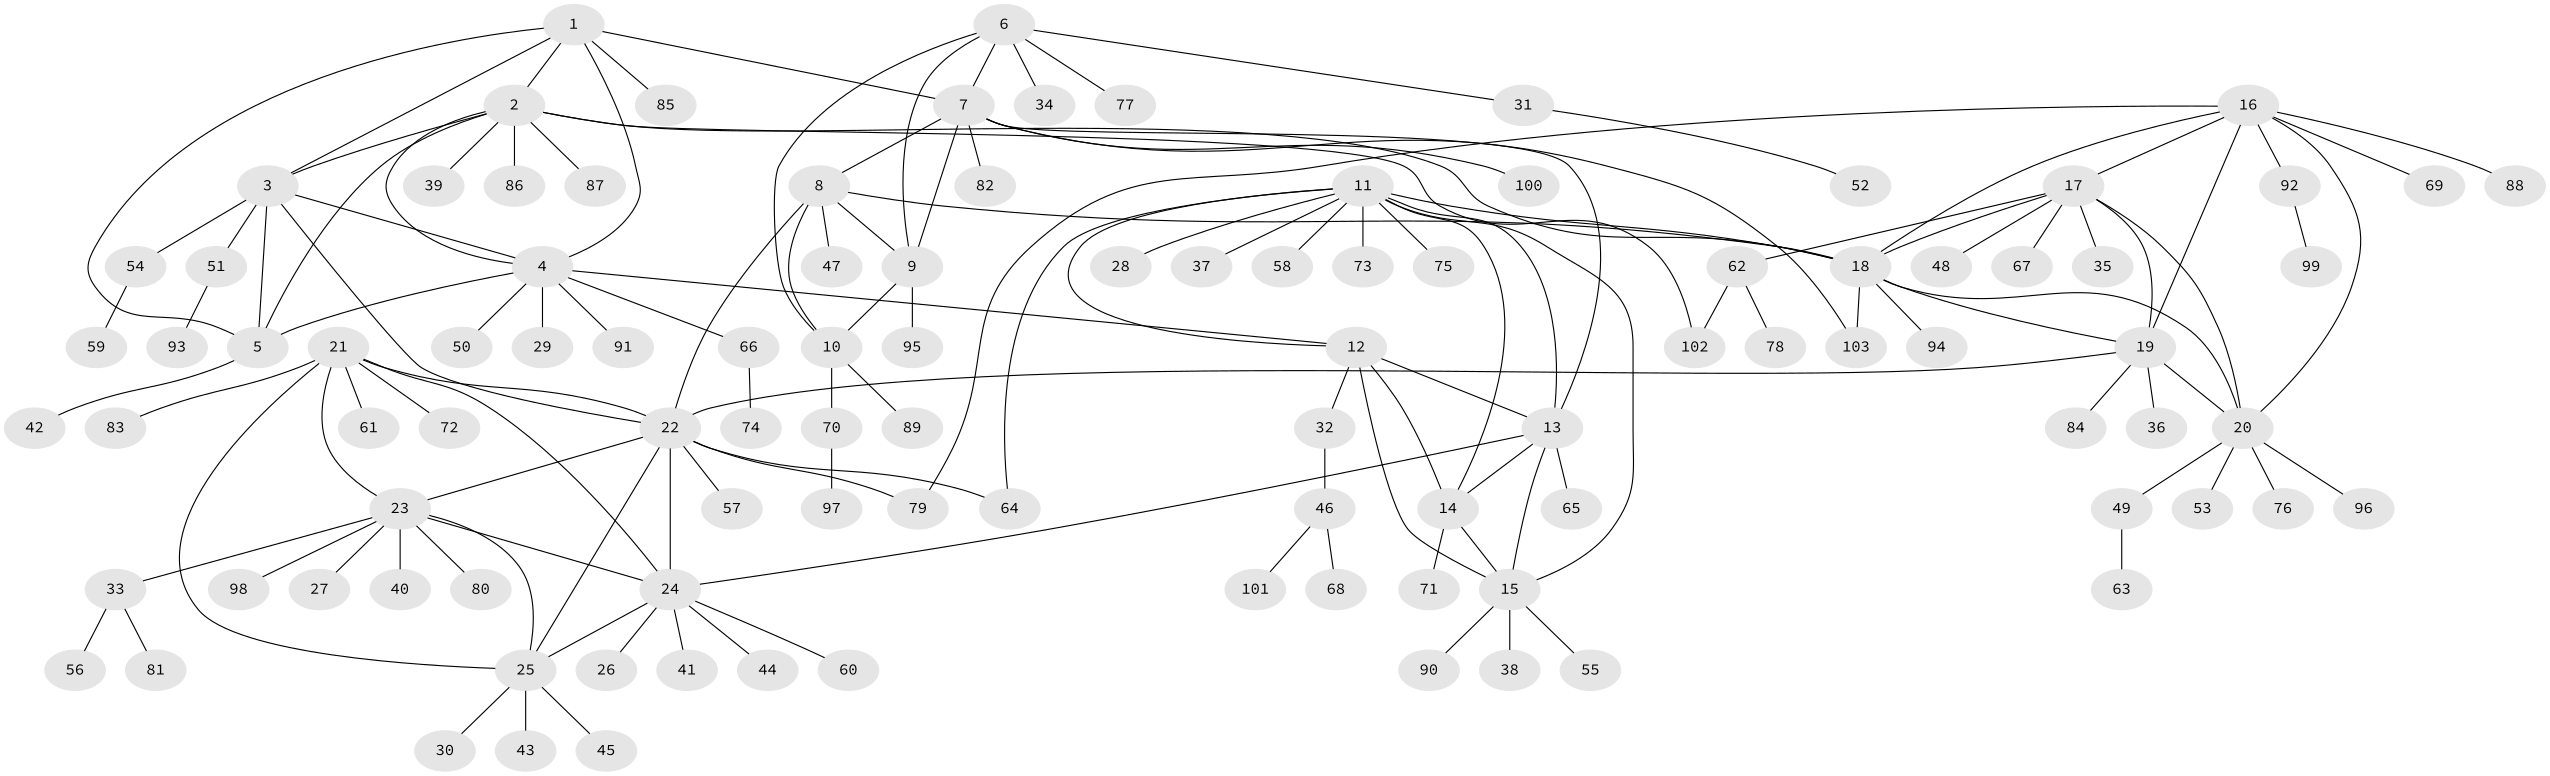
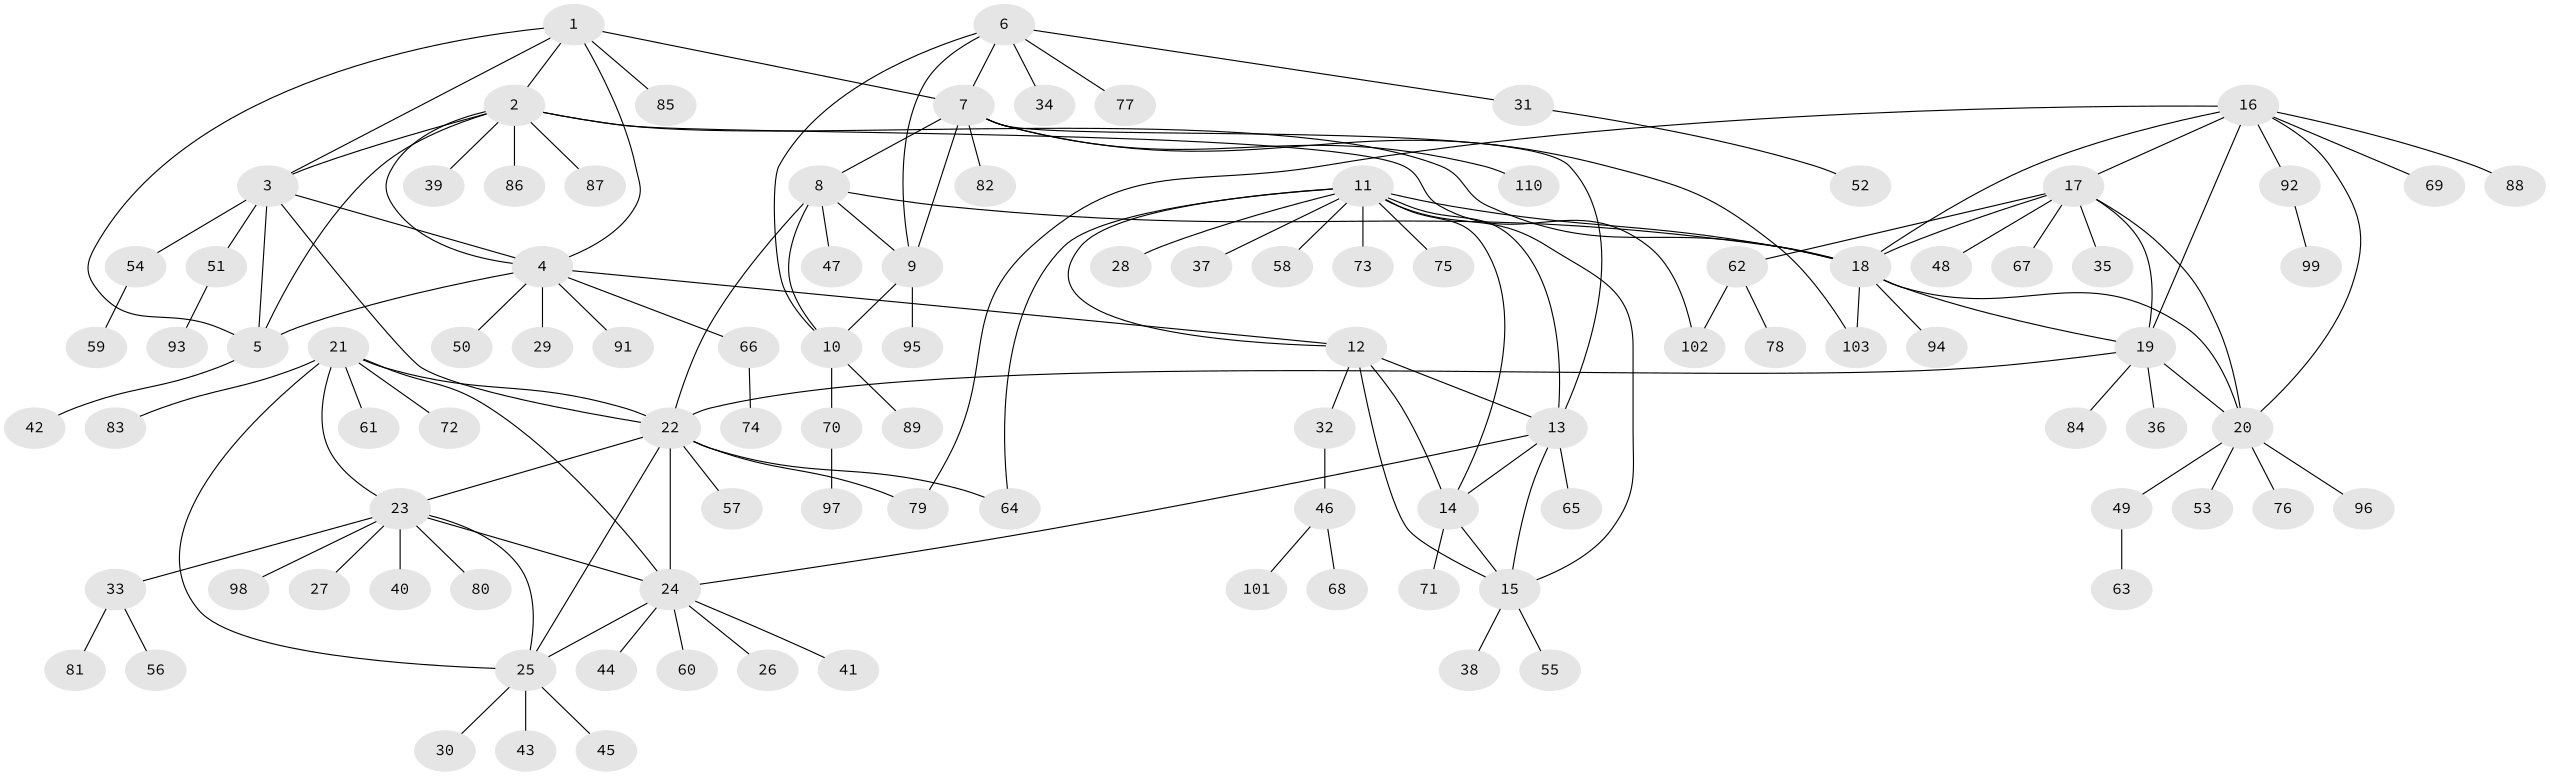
node "100": label "100" -> "110"
node "90": removed
